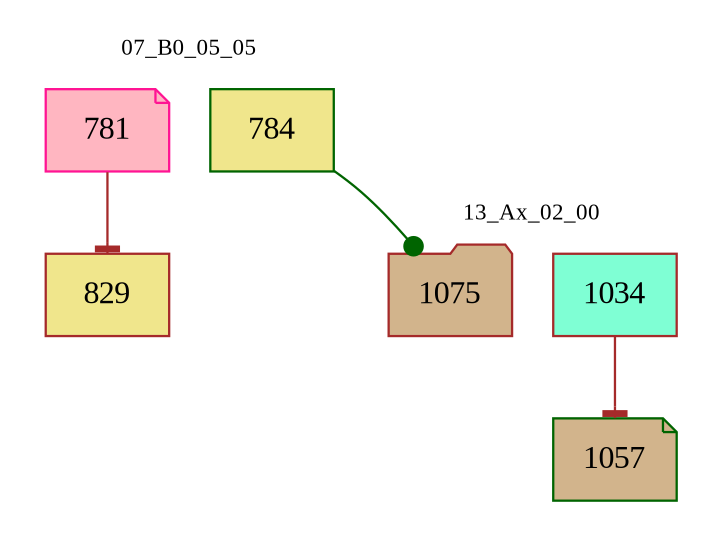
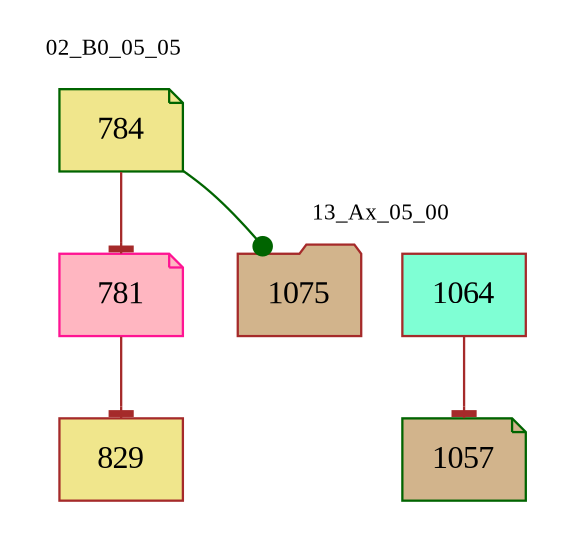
cluster "07_B0_05_05": label "07_B0_05_05" -> "02_B0_05_05"
node "784": shape box -> note
edge "784" -> "781": added
cluster "13_Ax_02_00": label "13_Ax_02_00" -> "13_Ax_05_00"
node "1034": label "1034" -> "1064"
